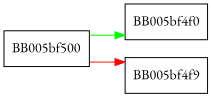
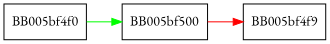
edge "BB005bf500" -> "BB005bf4f0": reversed
